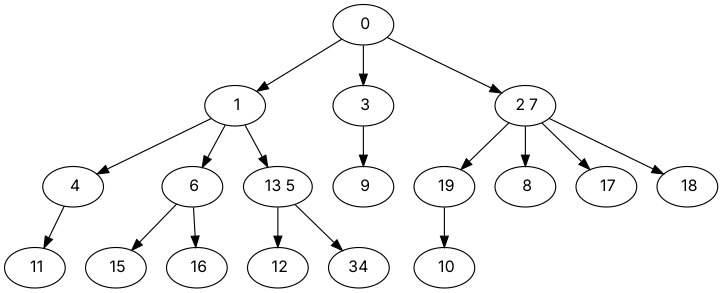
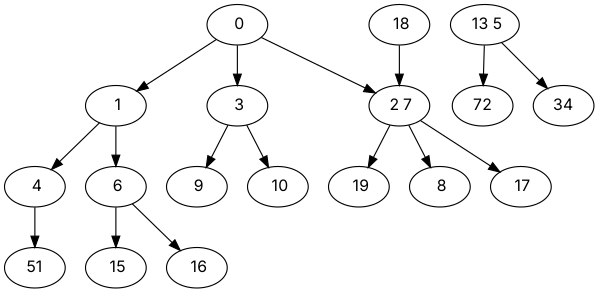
edge "1" -> "13 5": removed
edge "2 7" -> "18": reversed
edge "19" -> "10": now "3" -> "10"
node "11": label "11" -> "51"
node "12": label "12" -> "72"
